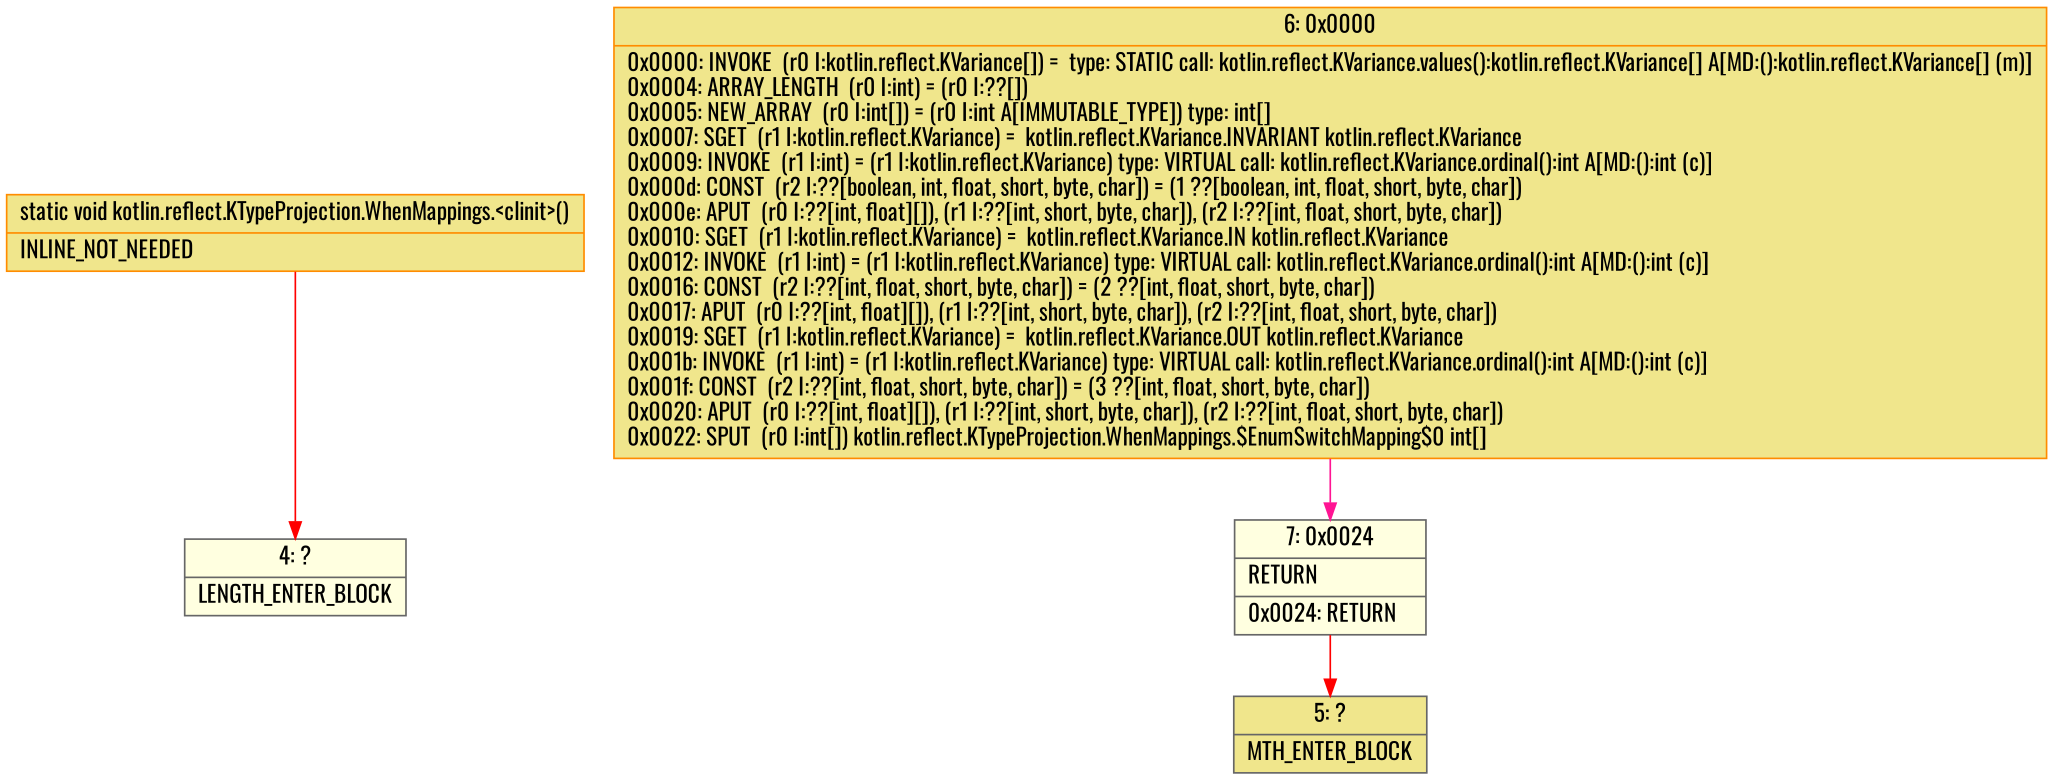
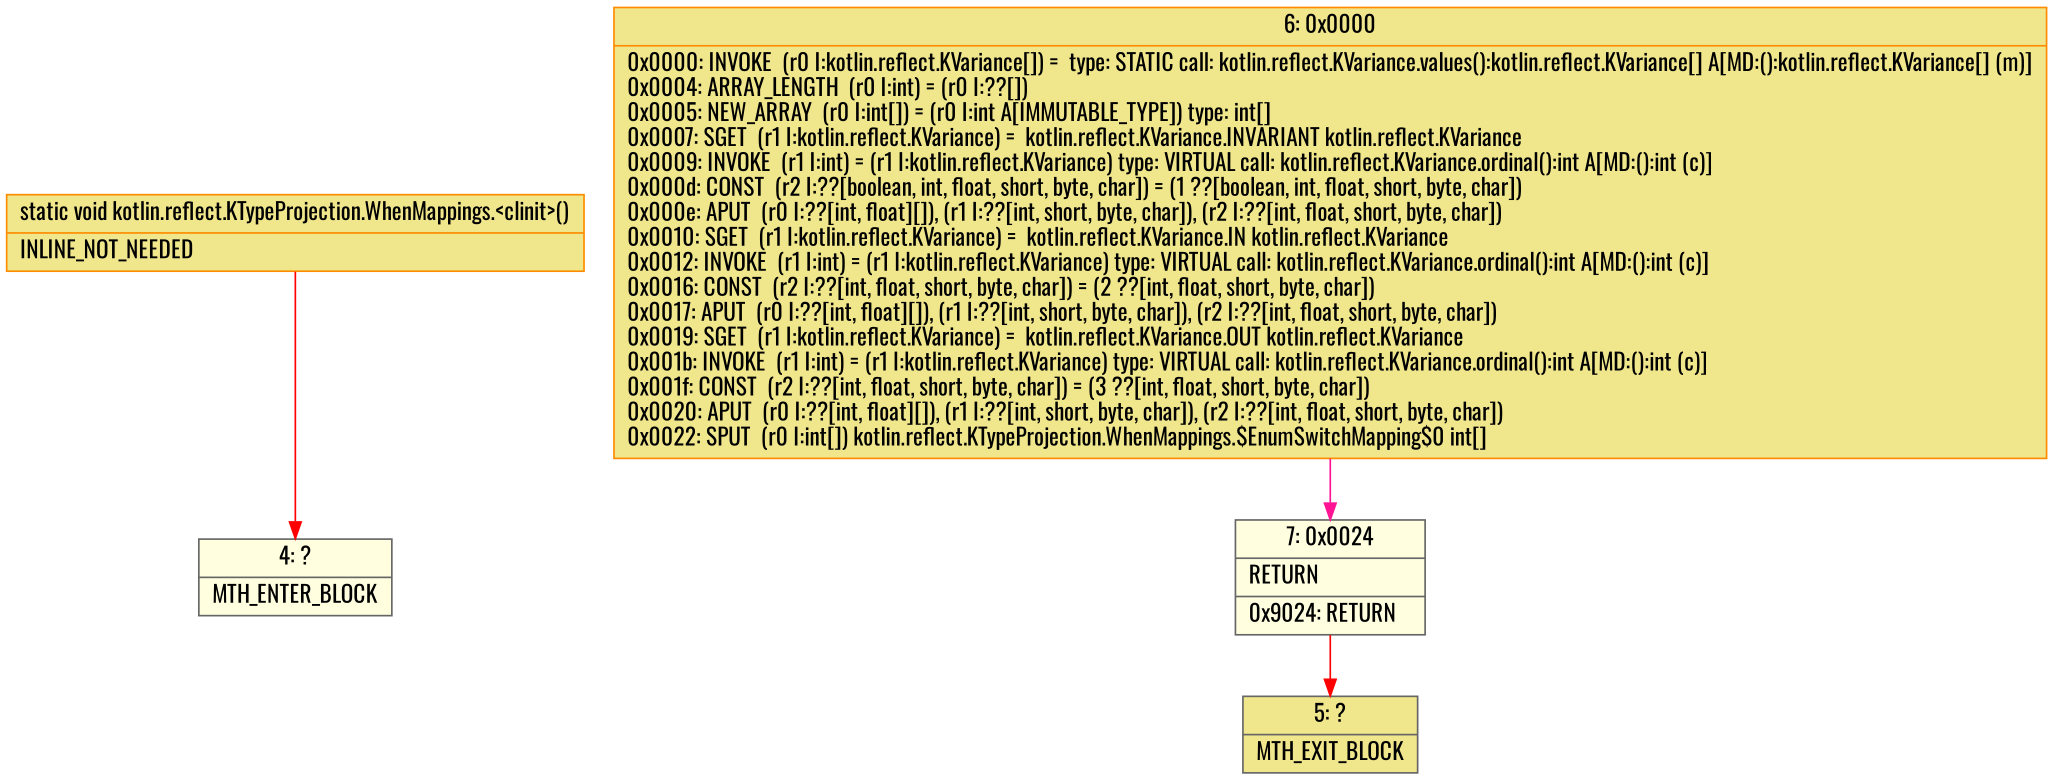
node "4: ?": text "LENGTH_ENTER_BLOCK" -> "MTH_ENTER_BLOCK"
node "7: 0x0024": text "0x0024: RETURN" -> "0x9024: RETURN"
node "5: ?": text "MTH_ENTER_BLOCK" -> "MTH_EXIT_BLOCK"
